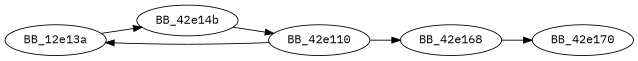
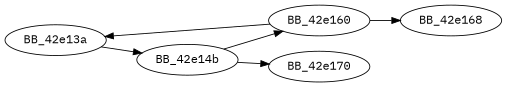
node "BB_12e13a": label "BB_12e13a" -> "BB_42e13a"
node "BB_42e110": label "BB_42e110" -> "BB_42e160"
edge "BB_42e168" -> "BB_42e170": now "BB_42e14b" -> "BB_42e170"
